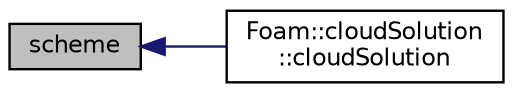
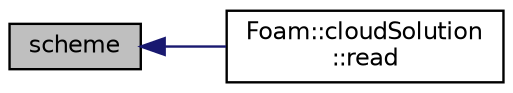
node "Foam::cloudSolution ::cloudSolution": label "Foam::cloudSolution ::cloudSolution" -> "Foam::cloudSolution ::read"
